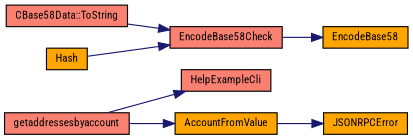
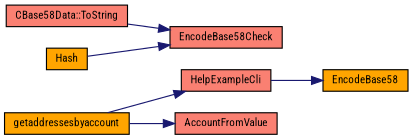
edge "EncodeBase58Check" -> "EncodeBase58": now "HelpExampleCli" -> "EncodeBase58"
node "getaddressesbyaccount": fillcolor salmon -> orange
node "AccountFromValue": fillcolor orange -> salmon
node "JSONRPCError": removed
